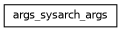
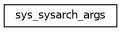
node "args_sysarch_args": label "args_sysarch_args" -> "sys_sysarch_args"
